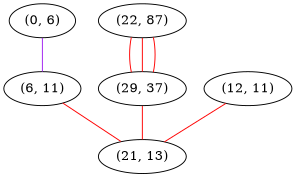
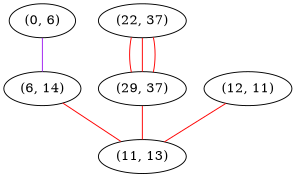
node "(22, 87)": label "(22, 87)" -> "(22, 37)"
node "(6, 11)": label "(6, 11)" -> "(6, 14)"
node "(21, 13)": label "(21, 13)" -> "(11, 13)"
